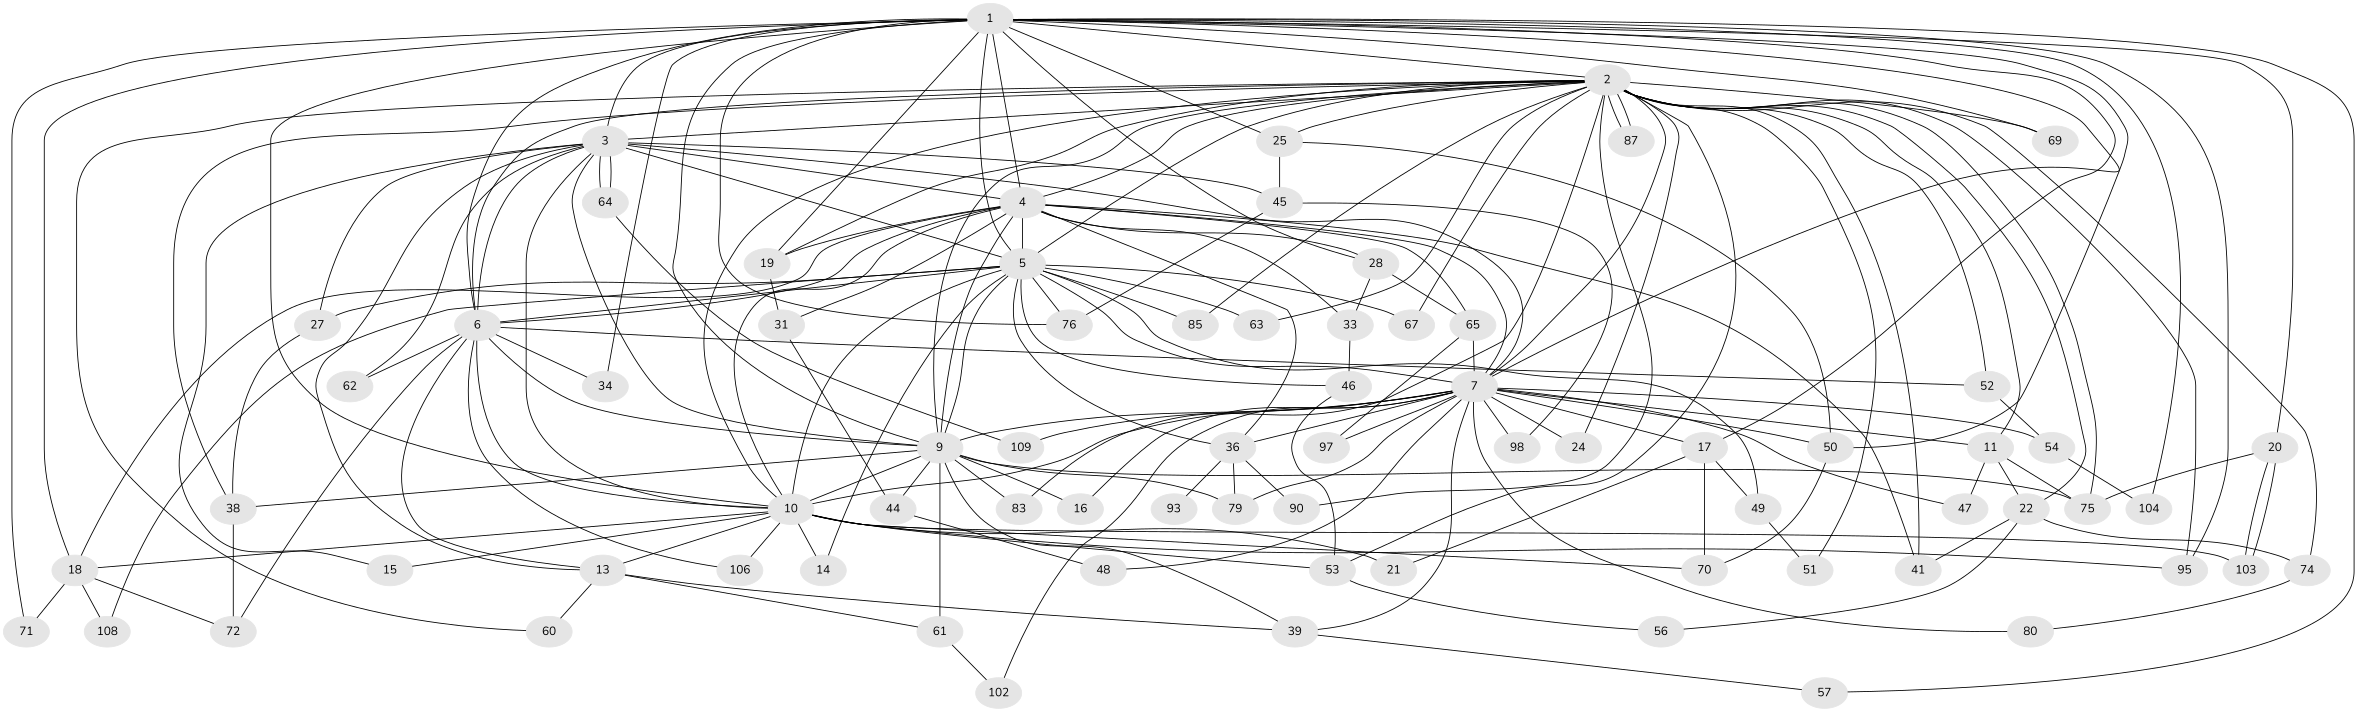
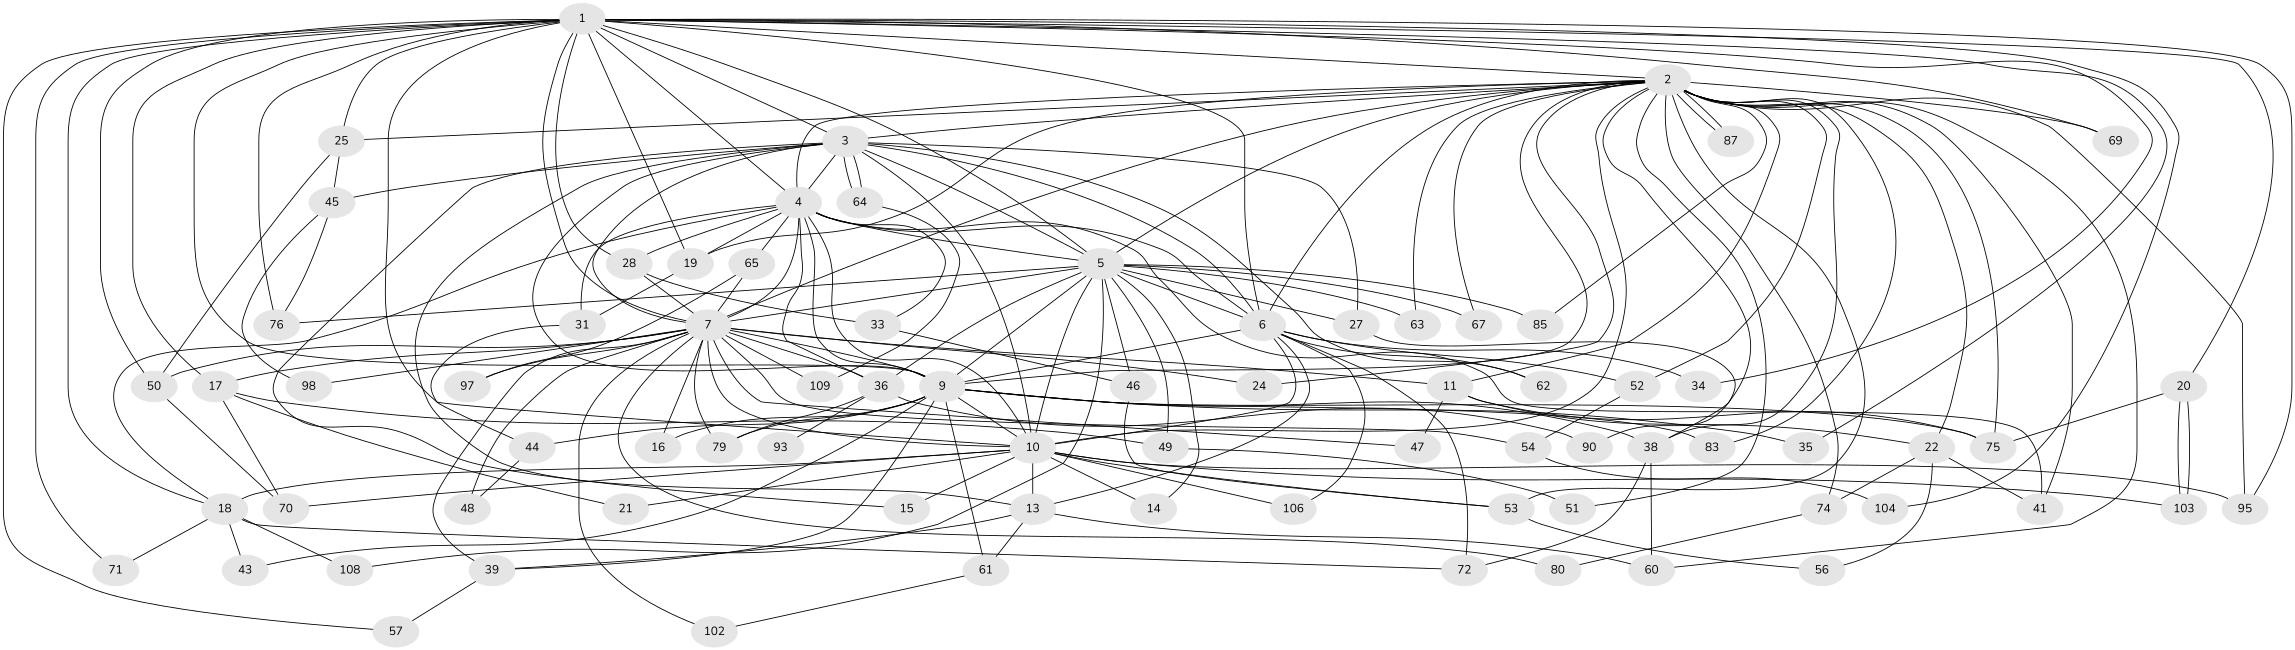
edge "28" -- "65": now "28" -- "7"
node "35": added
edge "38" -- "60": added
node "43": added
